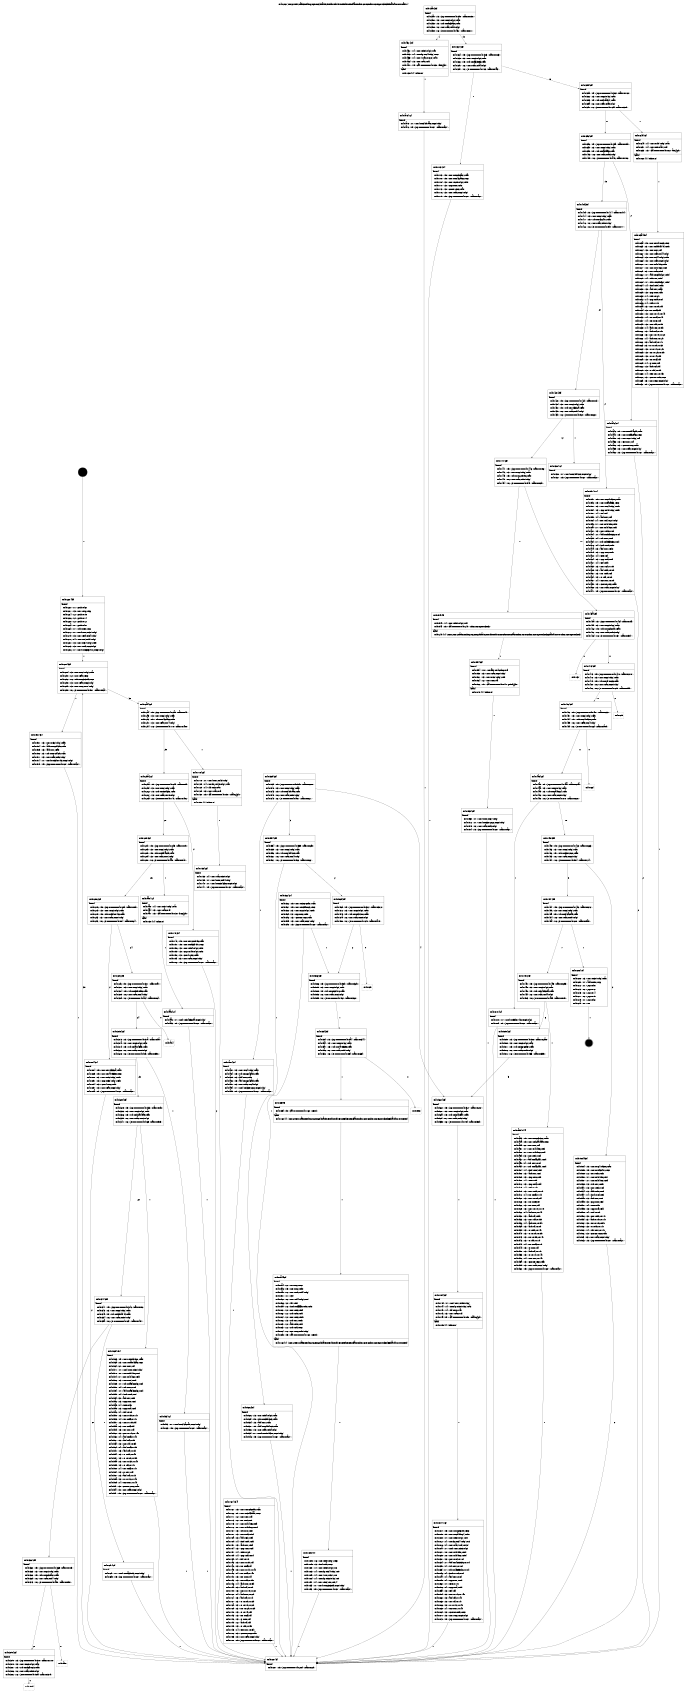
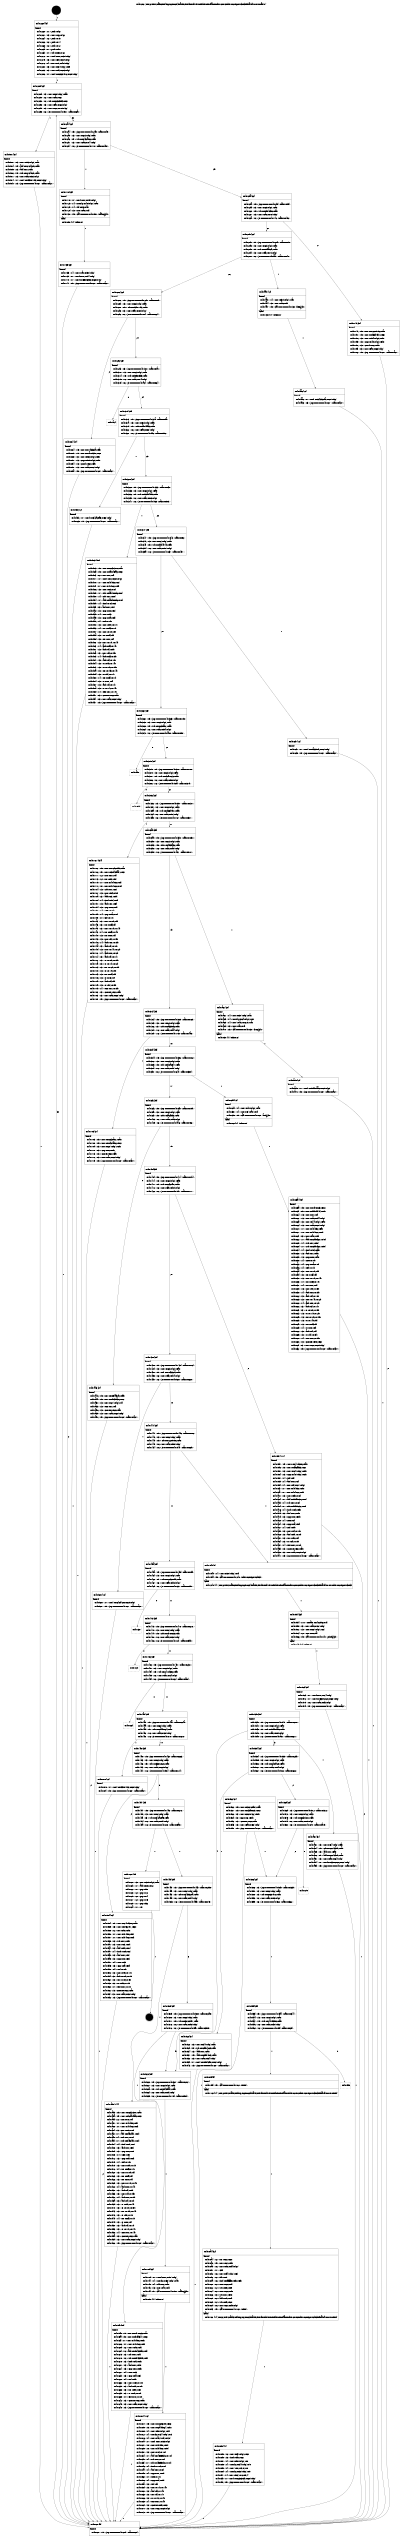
node "0x401392 [25]": added
edge "0x401920 [12]" -> "0x401c87 [5]": added, label "1"
node "0x4015f5 [88]": added
